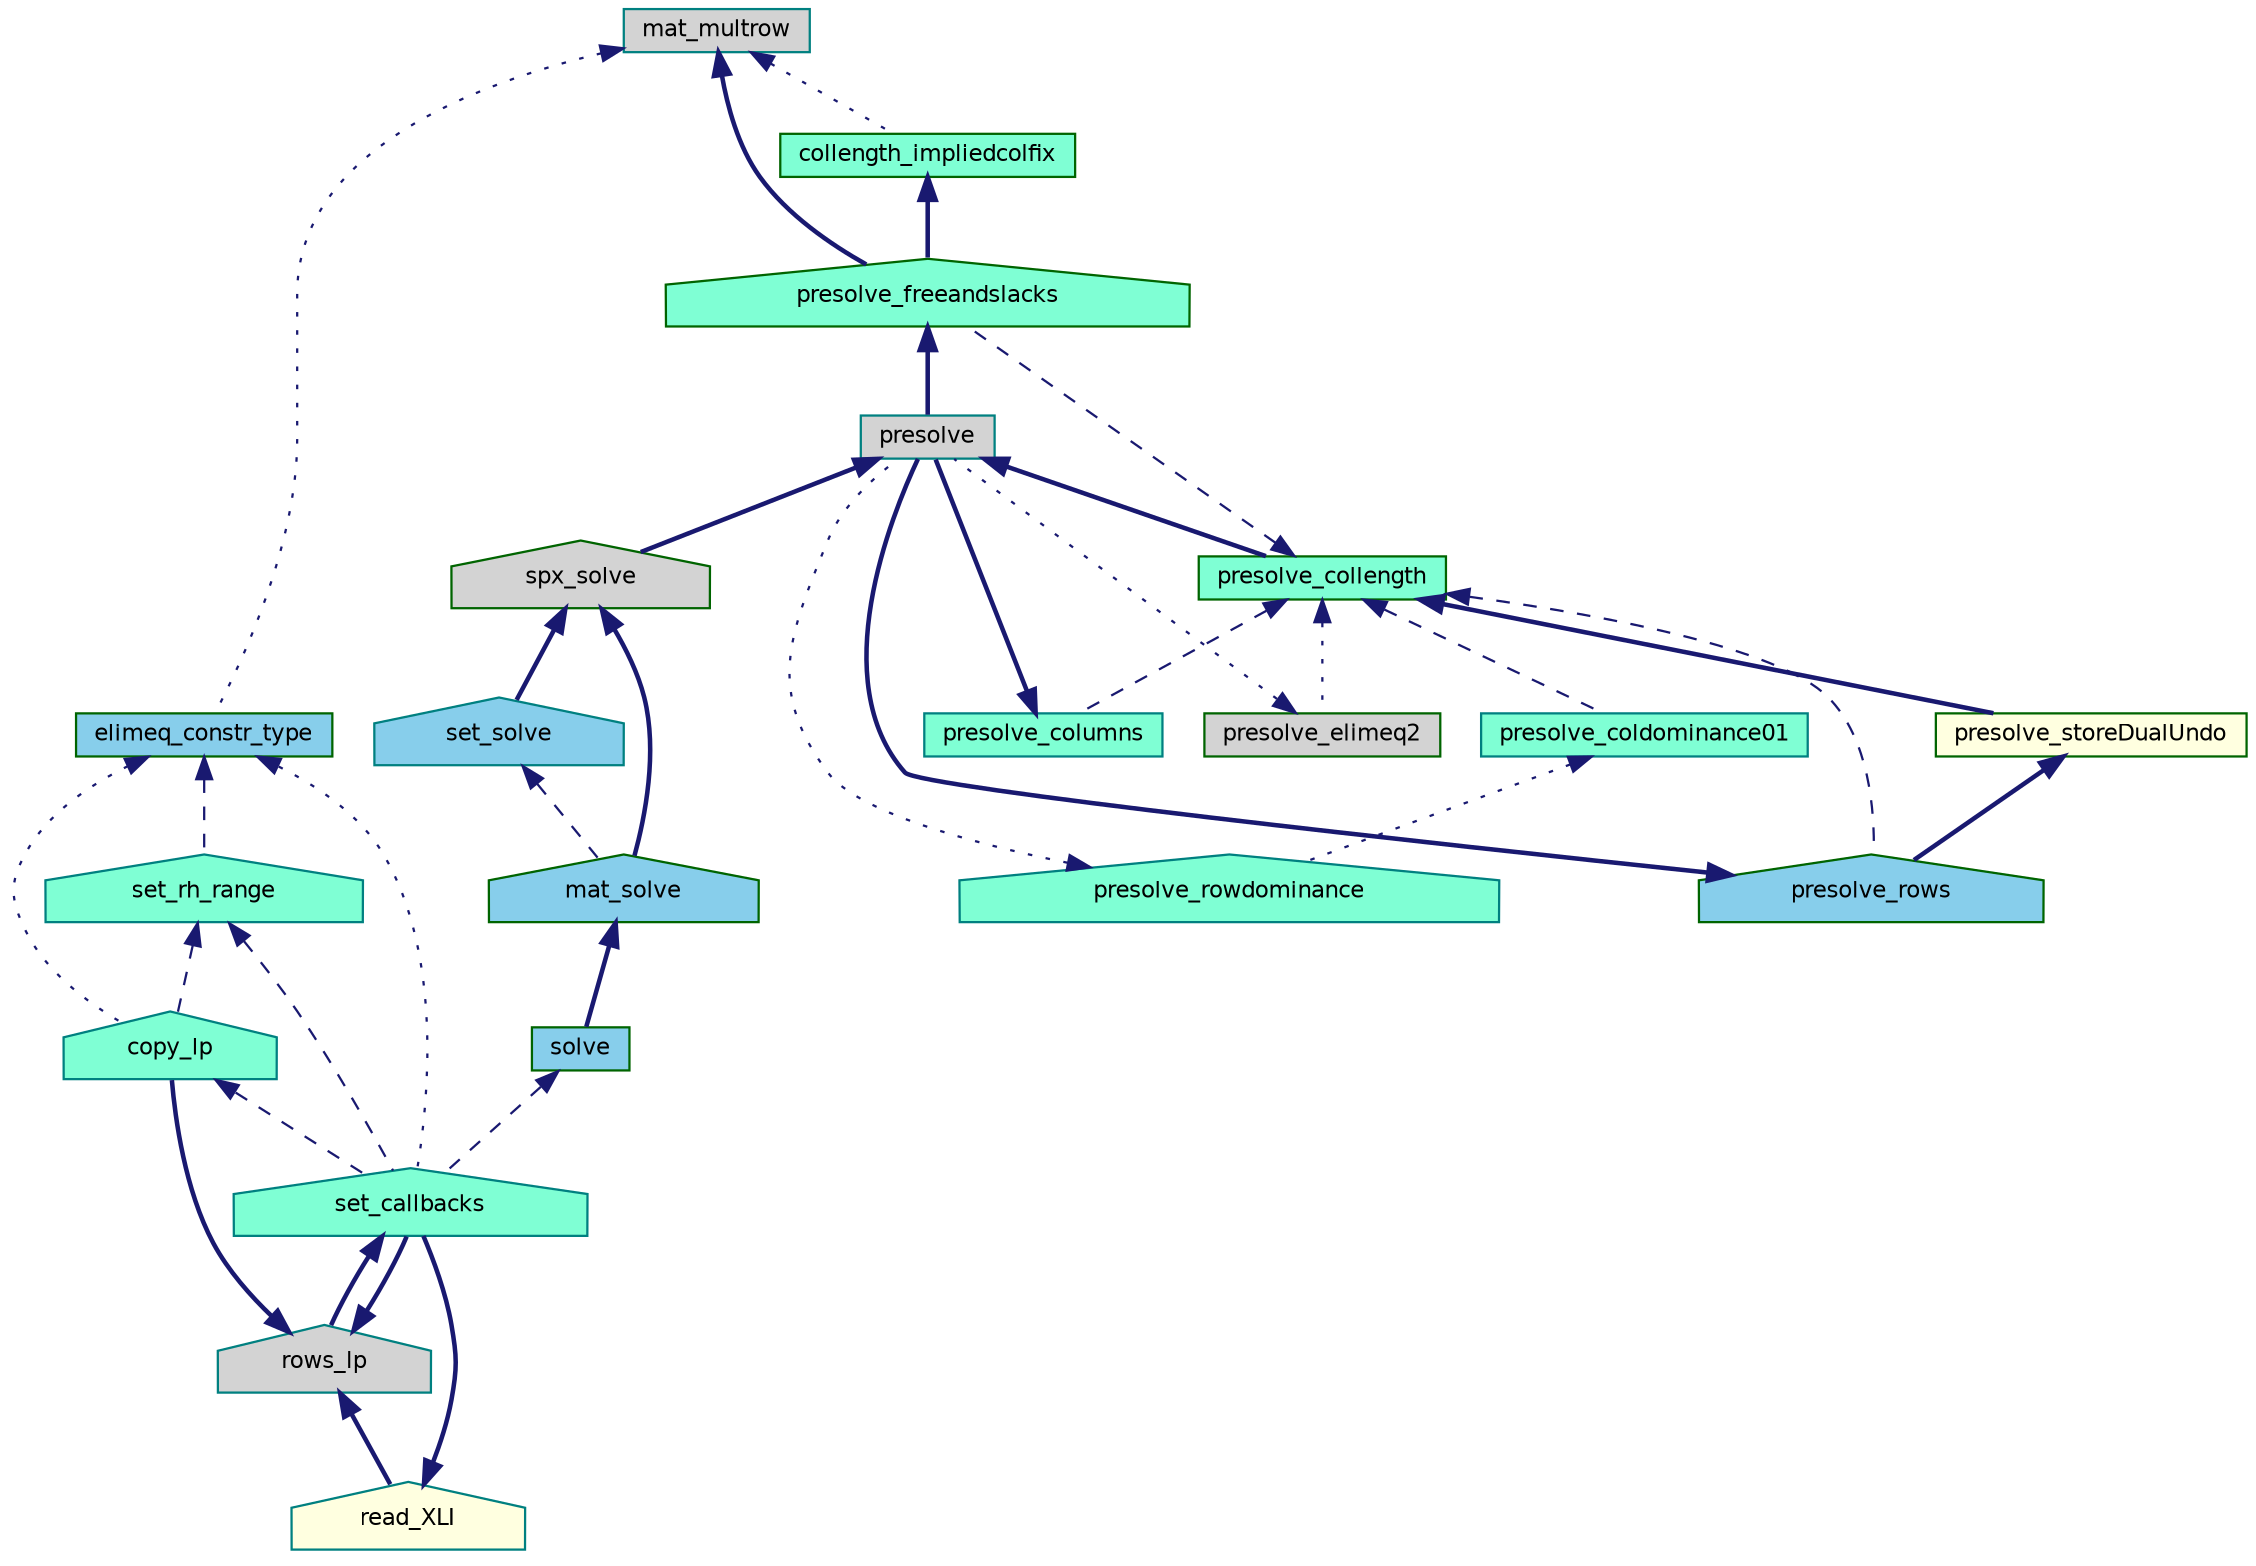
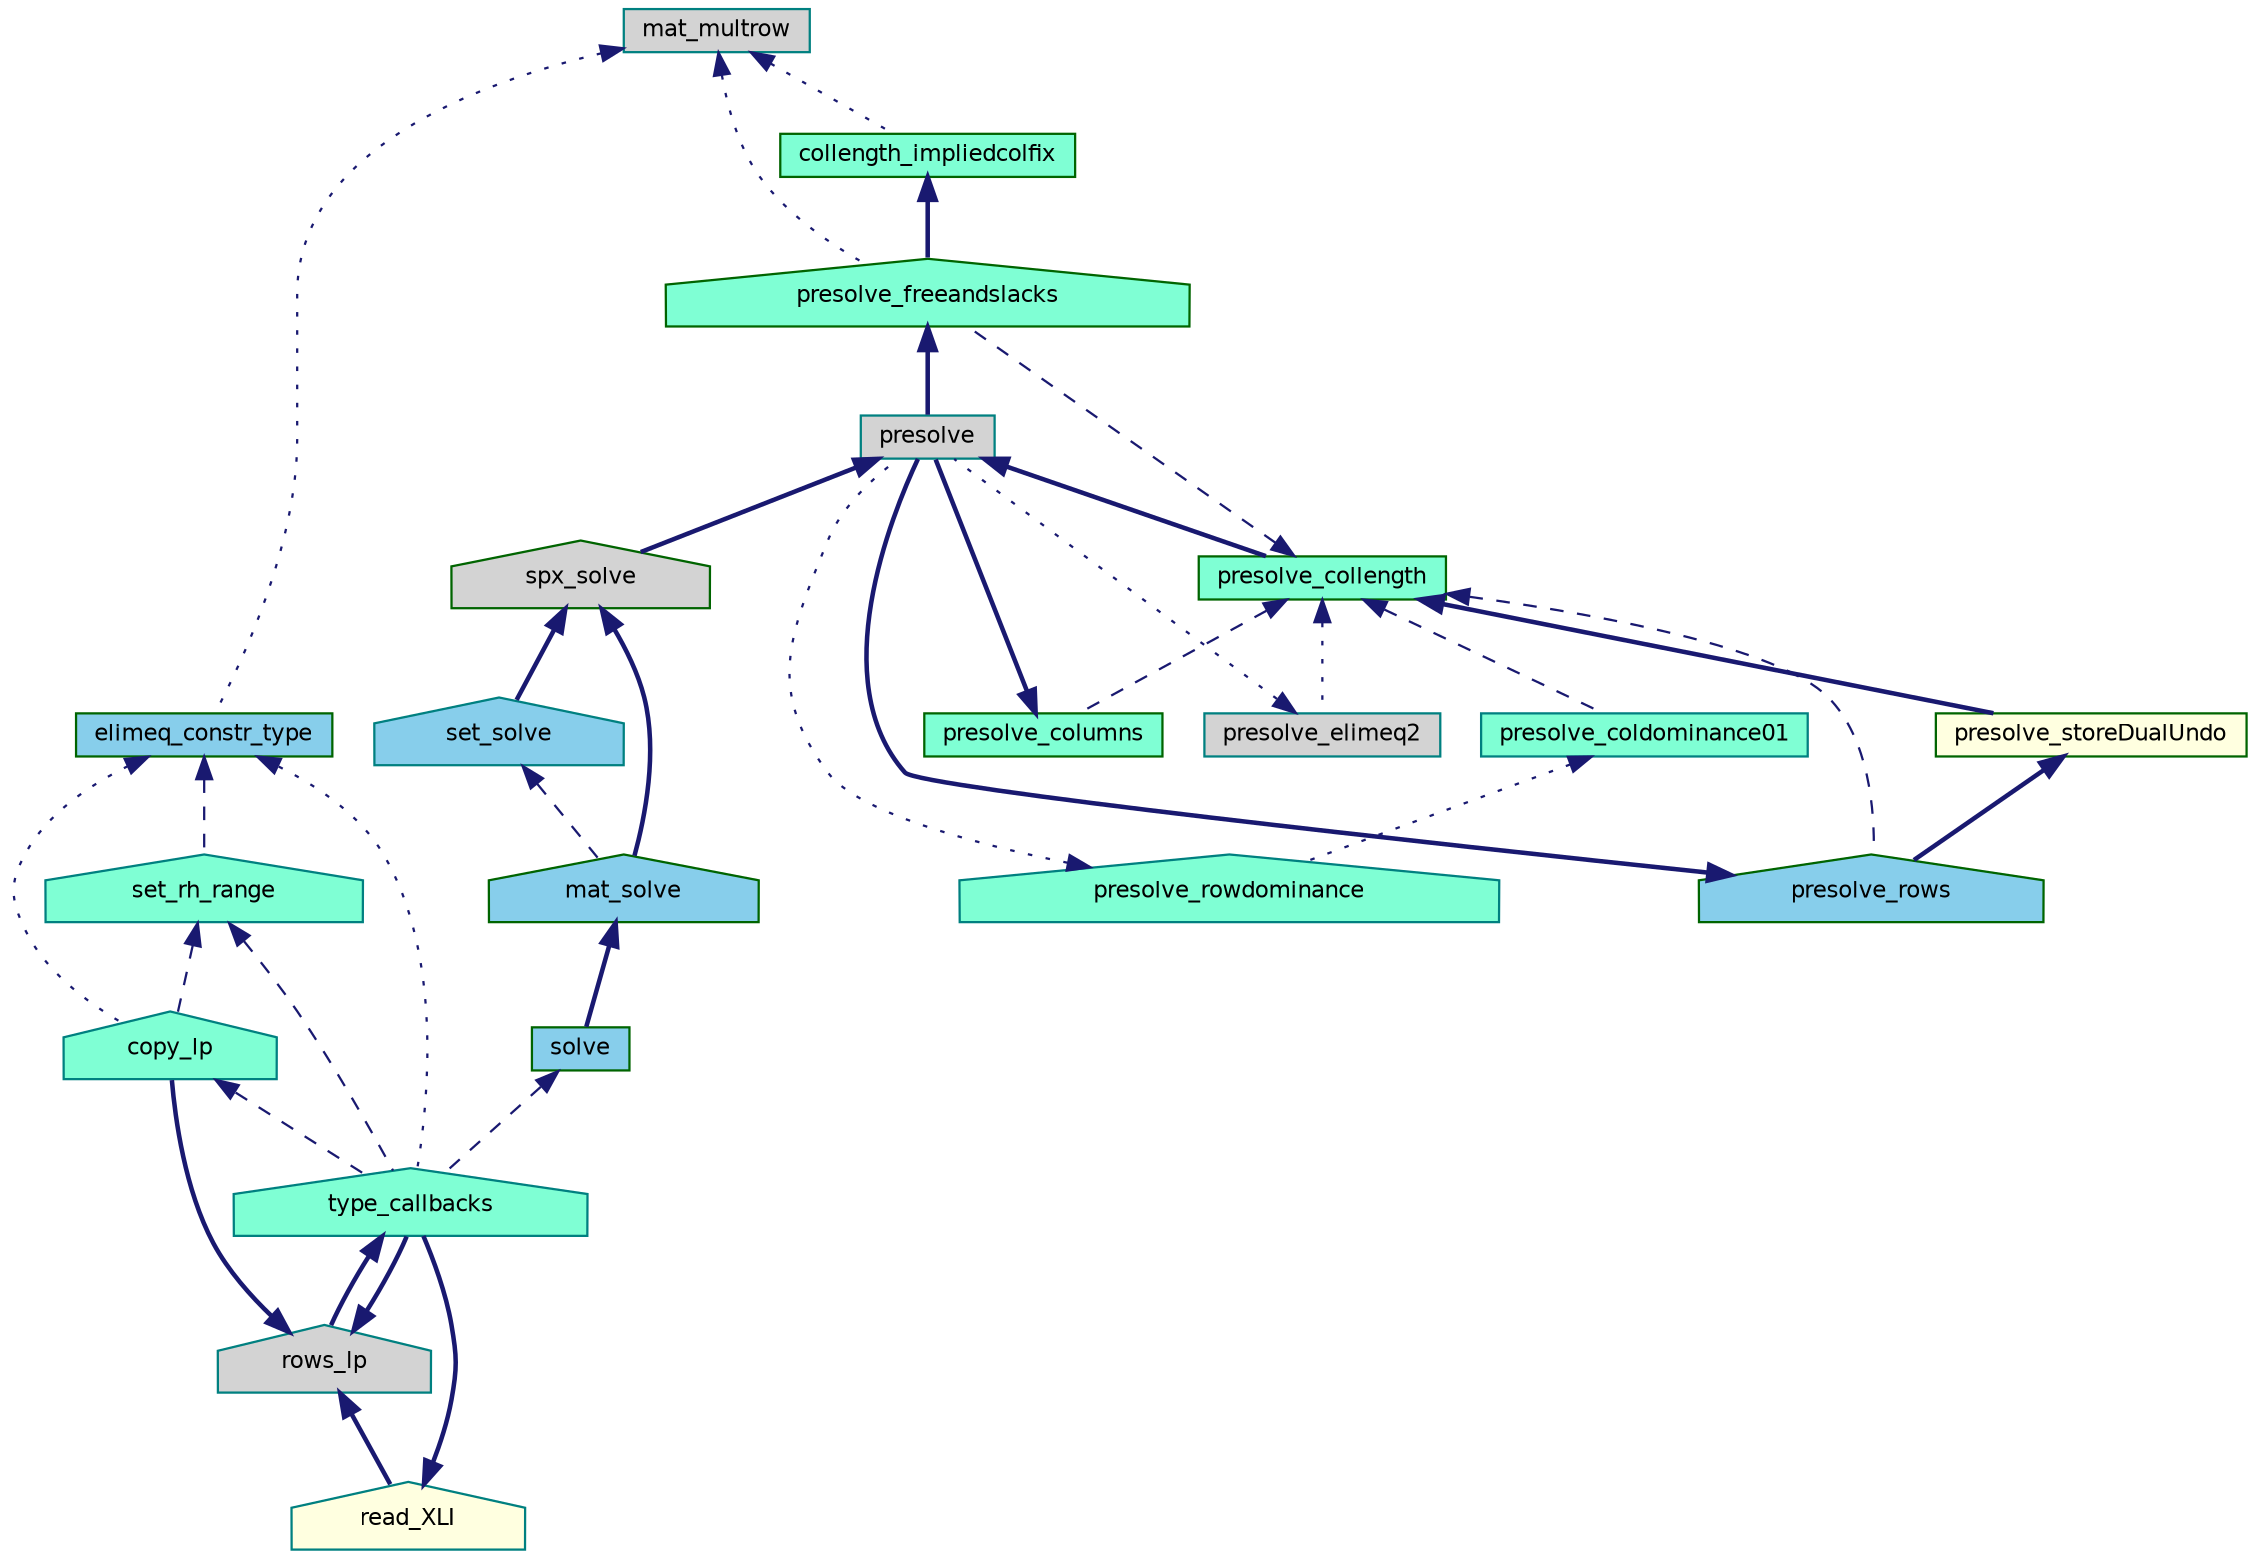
edge "presolve_freeandslacks" -> "mat_multrow": style bold -> dotted
node "presolve_columns": color teal -> darkgreen
node "presolve_elimeq2": color darkgreen -> teal
node "set_callbacks": label "set_callbacks" -> "type_callbacks"
